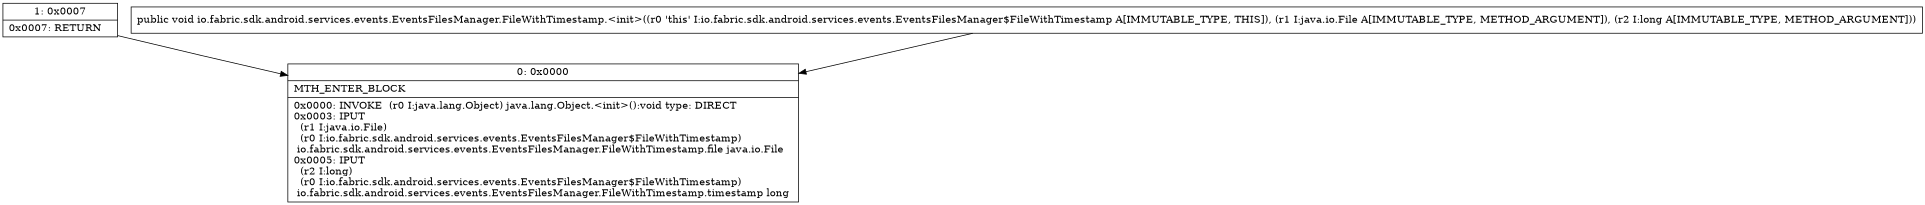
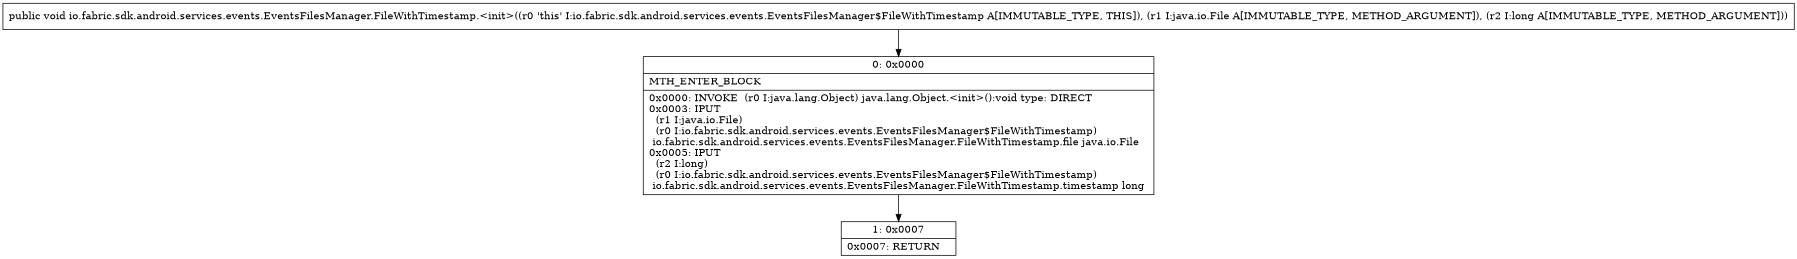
edge "1: 0x0007" -> "0: 0x0000": reversed
